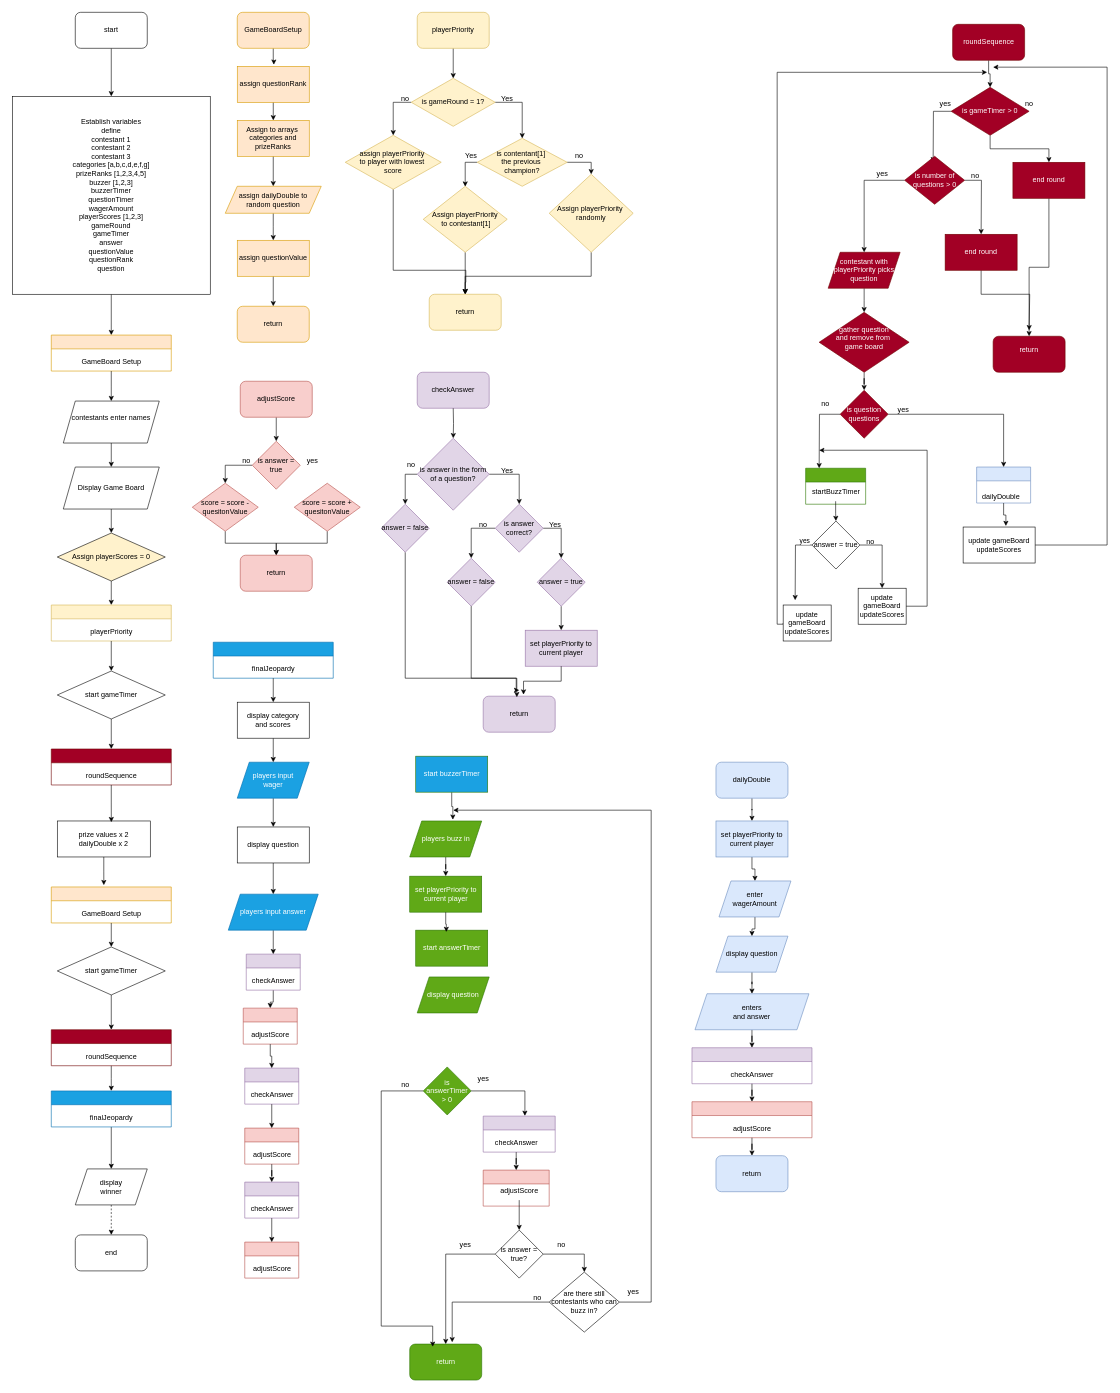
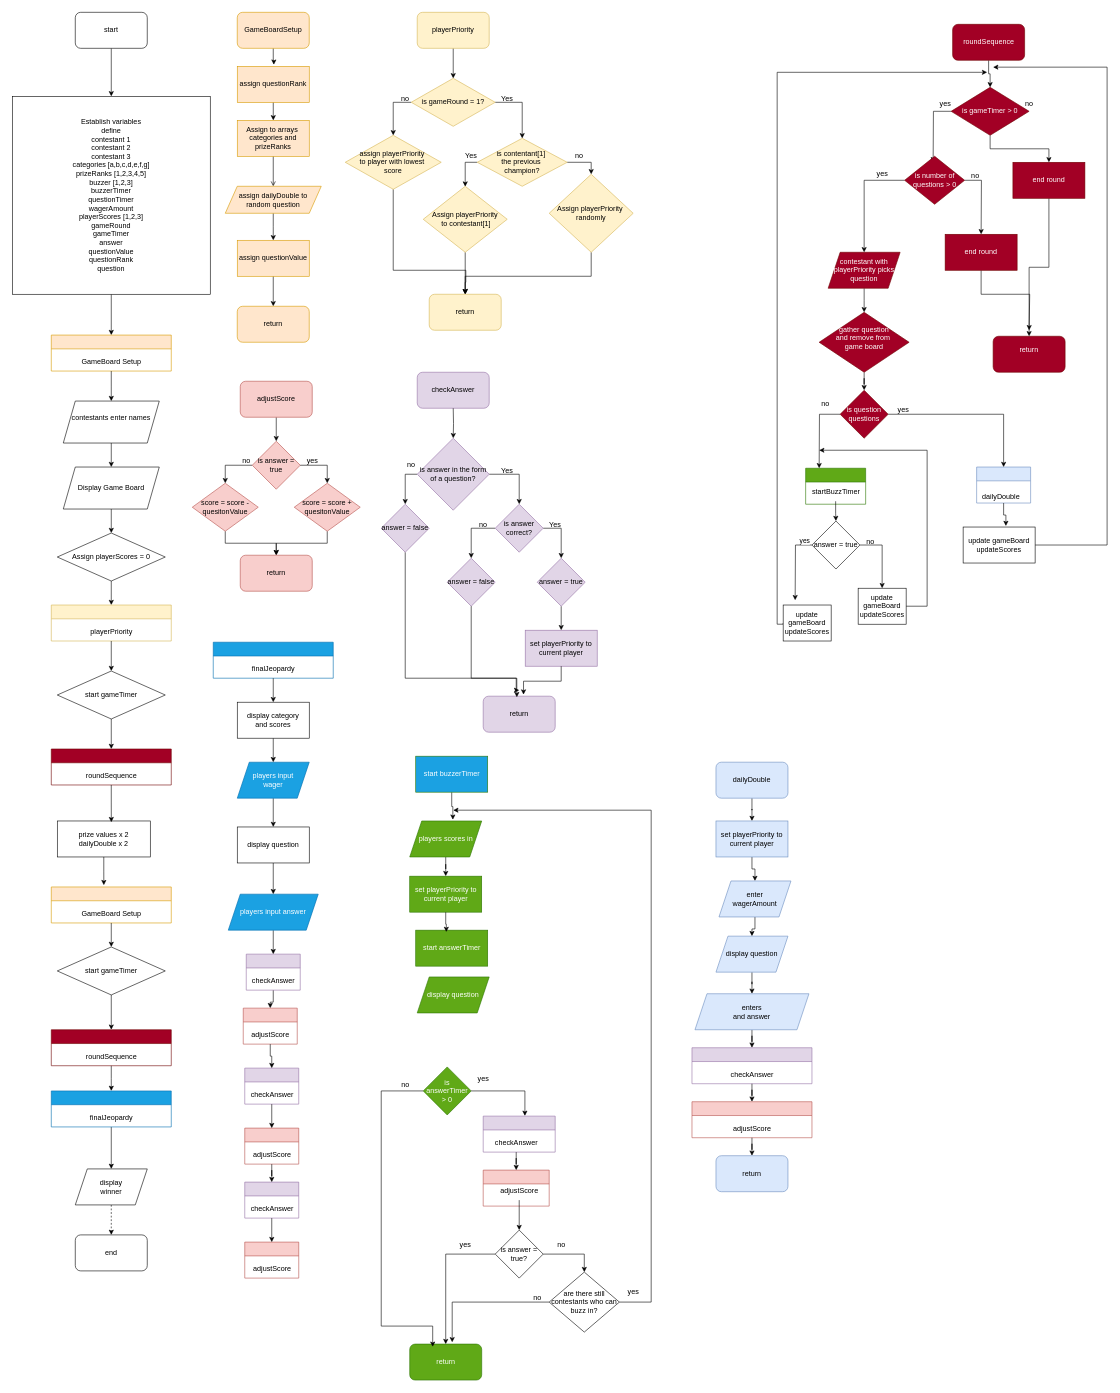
edge "Assign to arrays categories and prizeRanks" -> "assign dailyDouble to random question": arrowhead classic -> open
edge "is answer = true" -> "score = score + quesitonValue": added
node "Assign playerScores = 0": fillcolor #fff2cc -> #ffffff
node "players buzz in": label "players buzz in" -> "players scores in"
